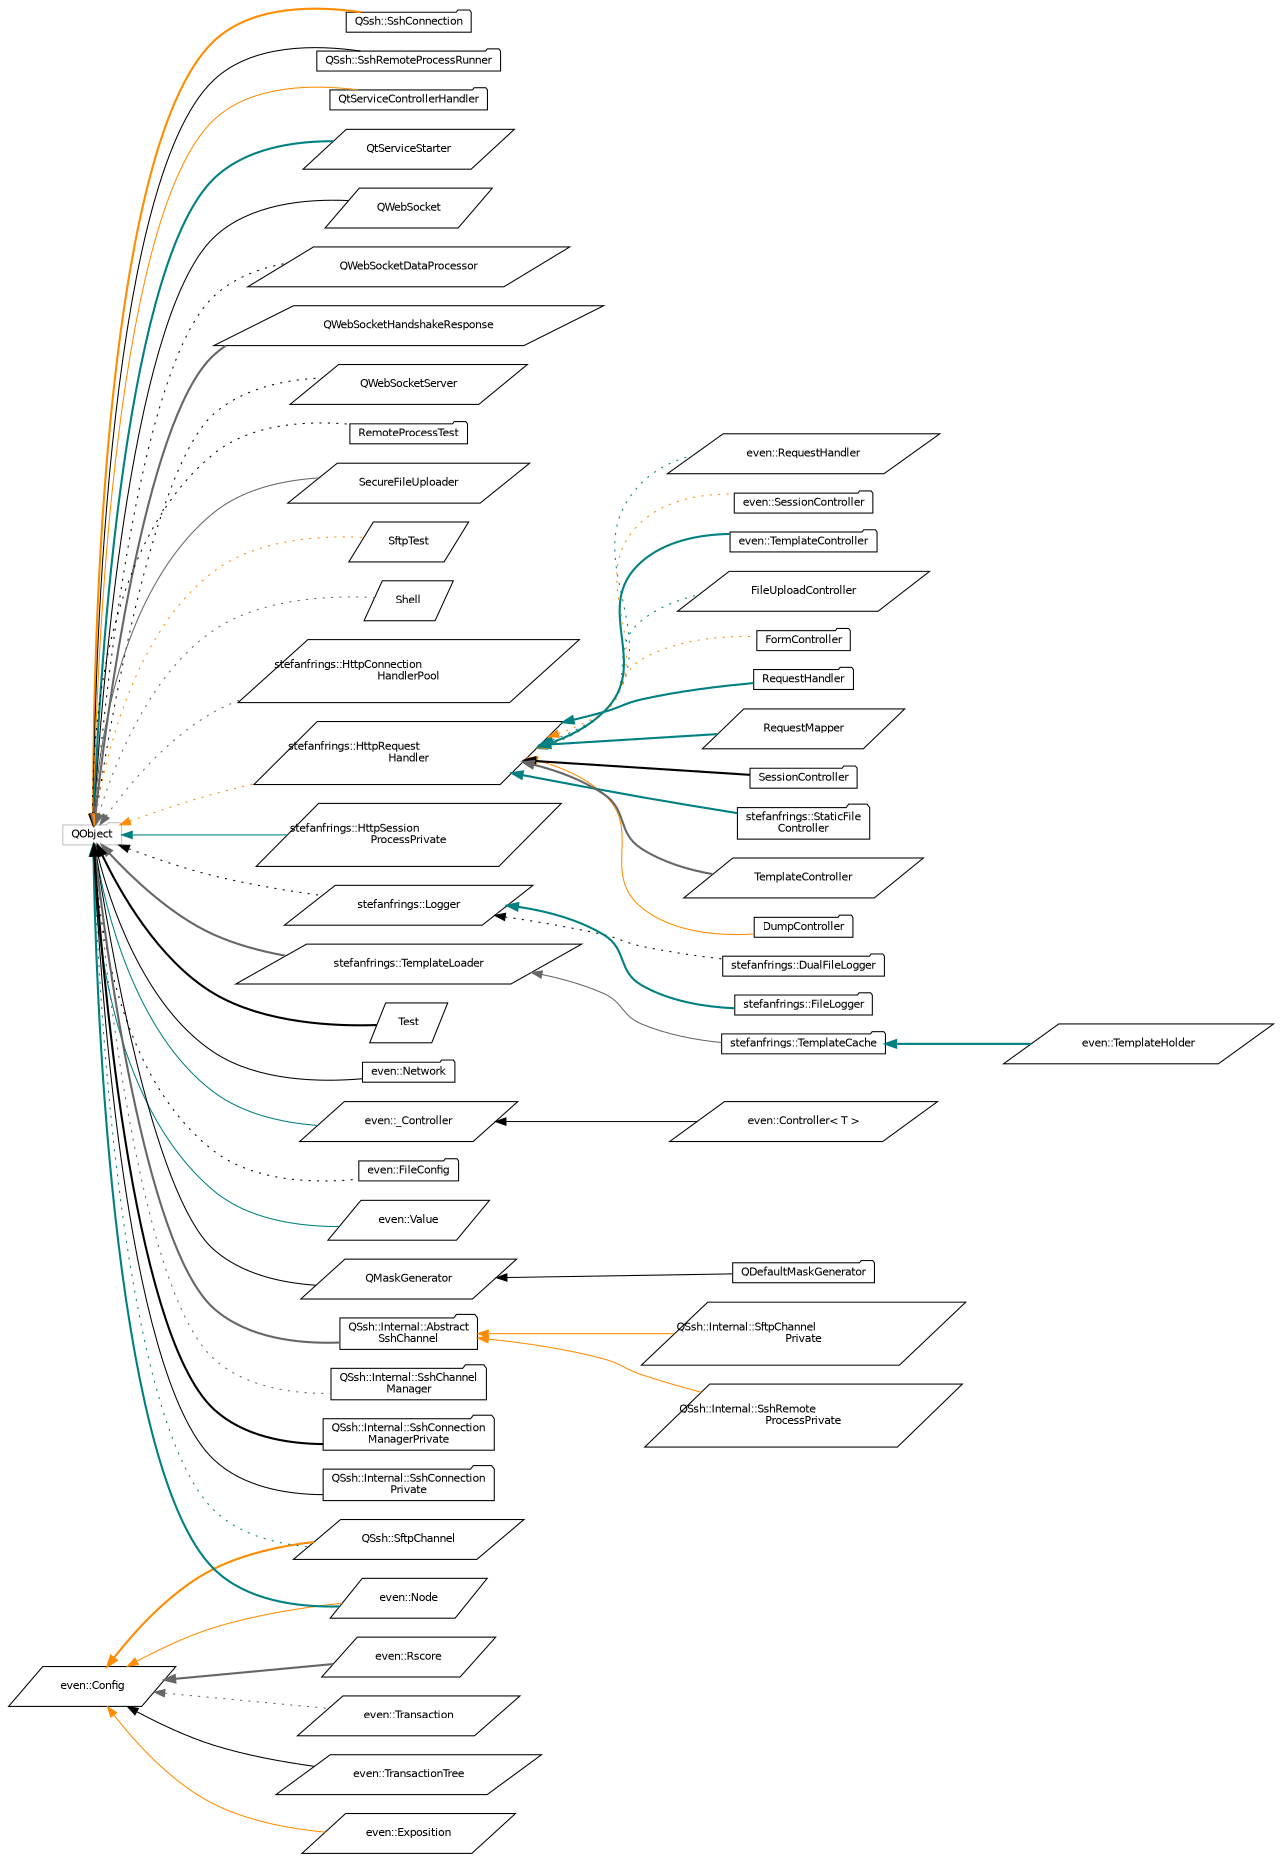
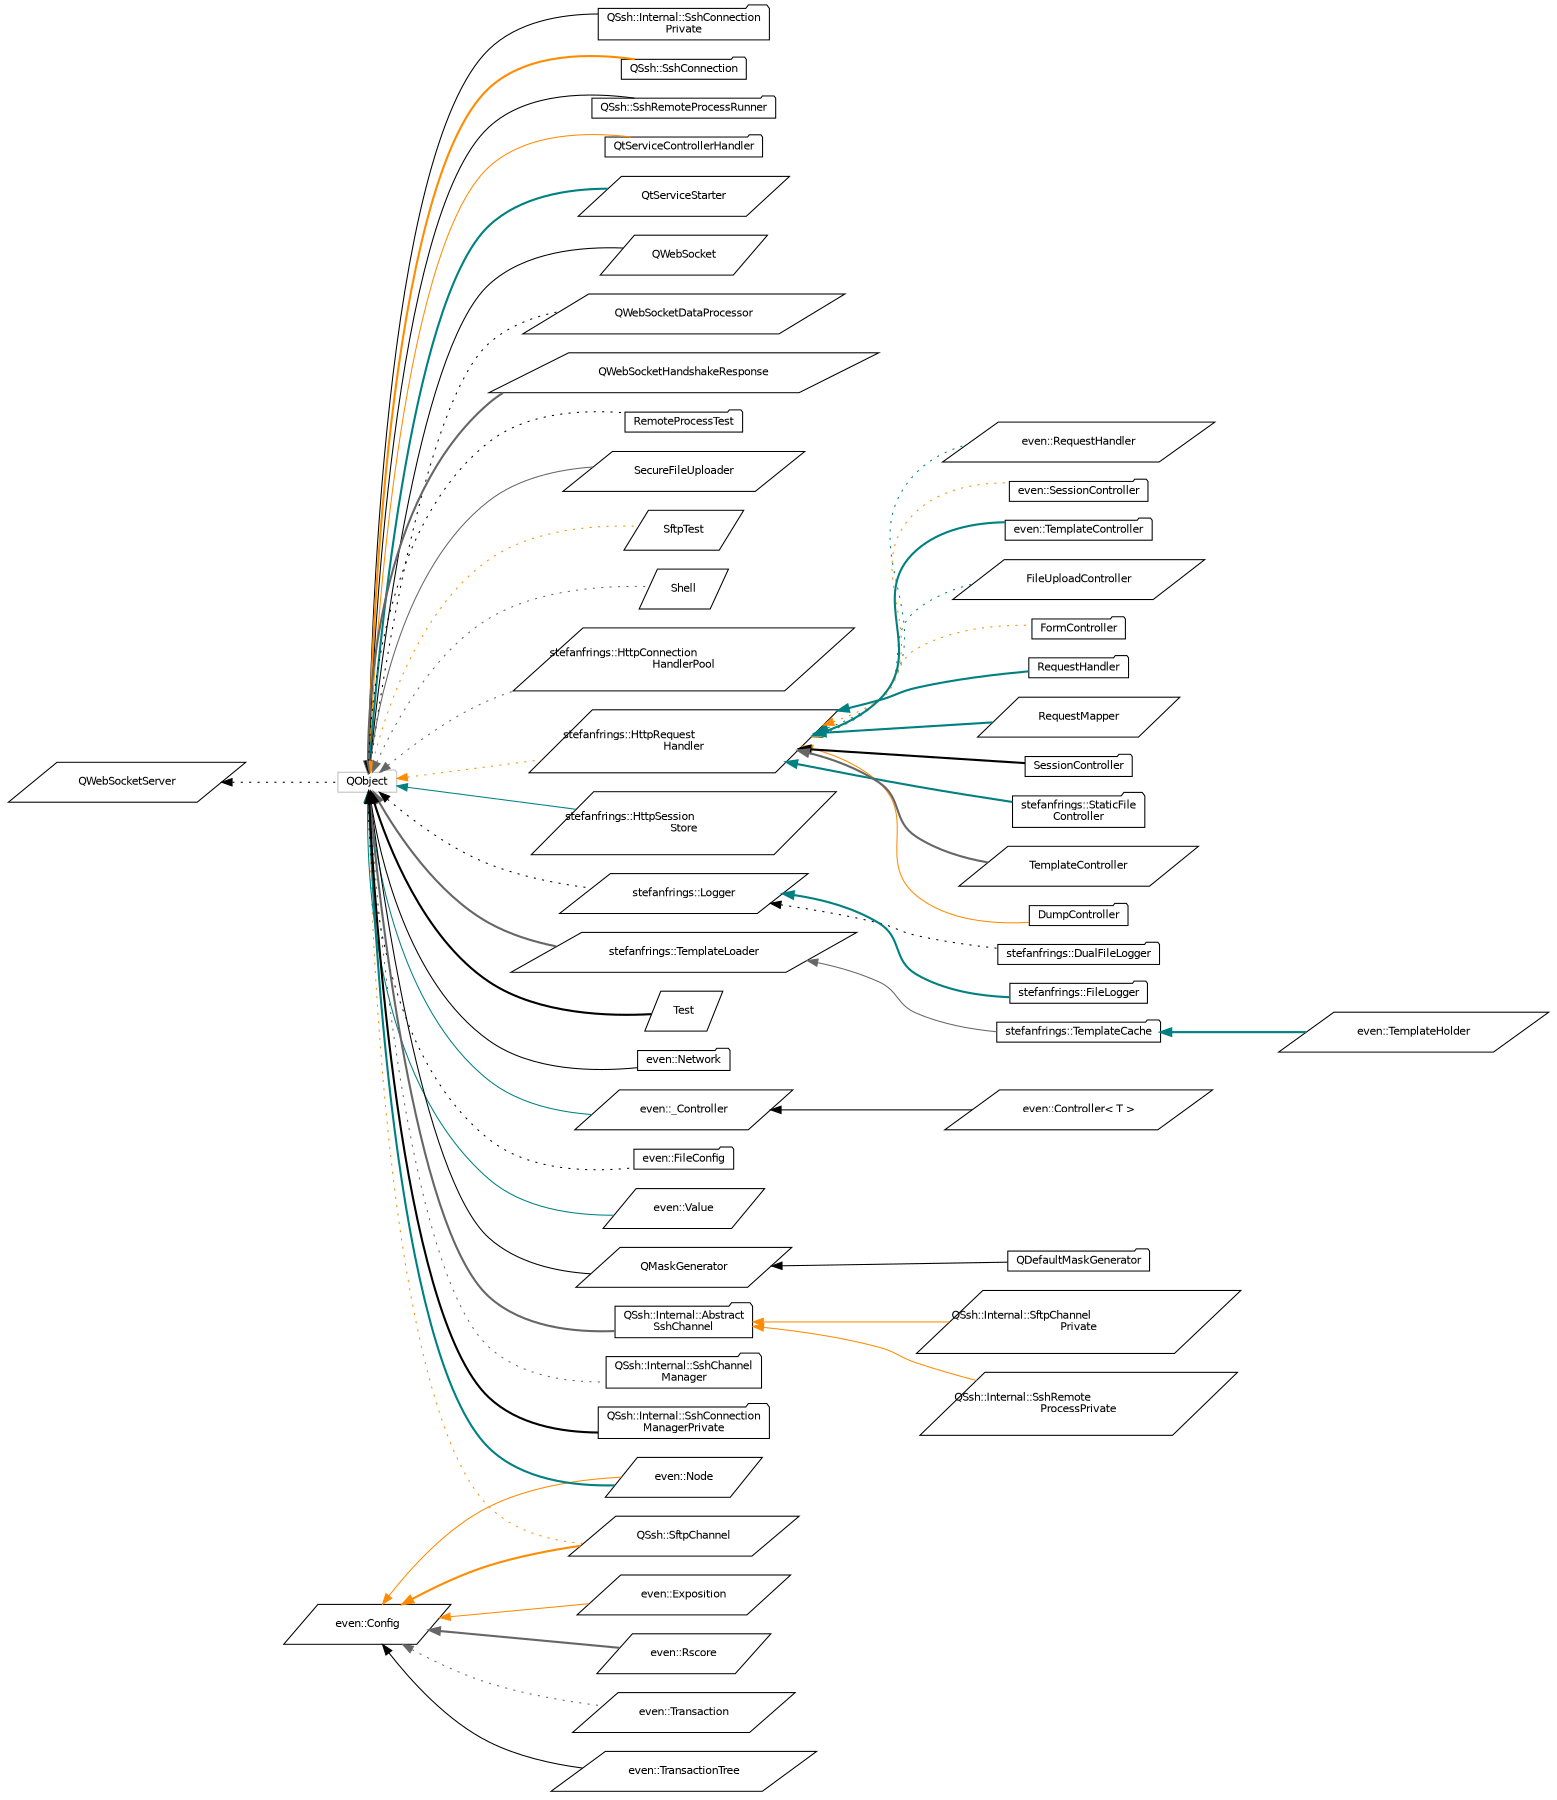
edge "QWebSocketServer" -> "QObject": reversed
node "stefanfrings::HttpSession ProcessPrivate": label "stefanfrings::HttpSession ProcessPrivate" -> "stefanfrings::HttpSession Store"
edge "QSsh::SftpChannel" -> "QObject": color teal -> darkorange
